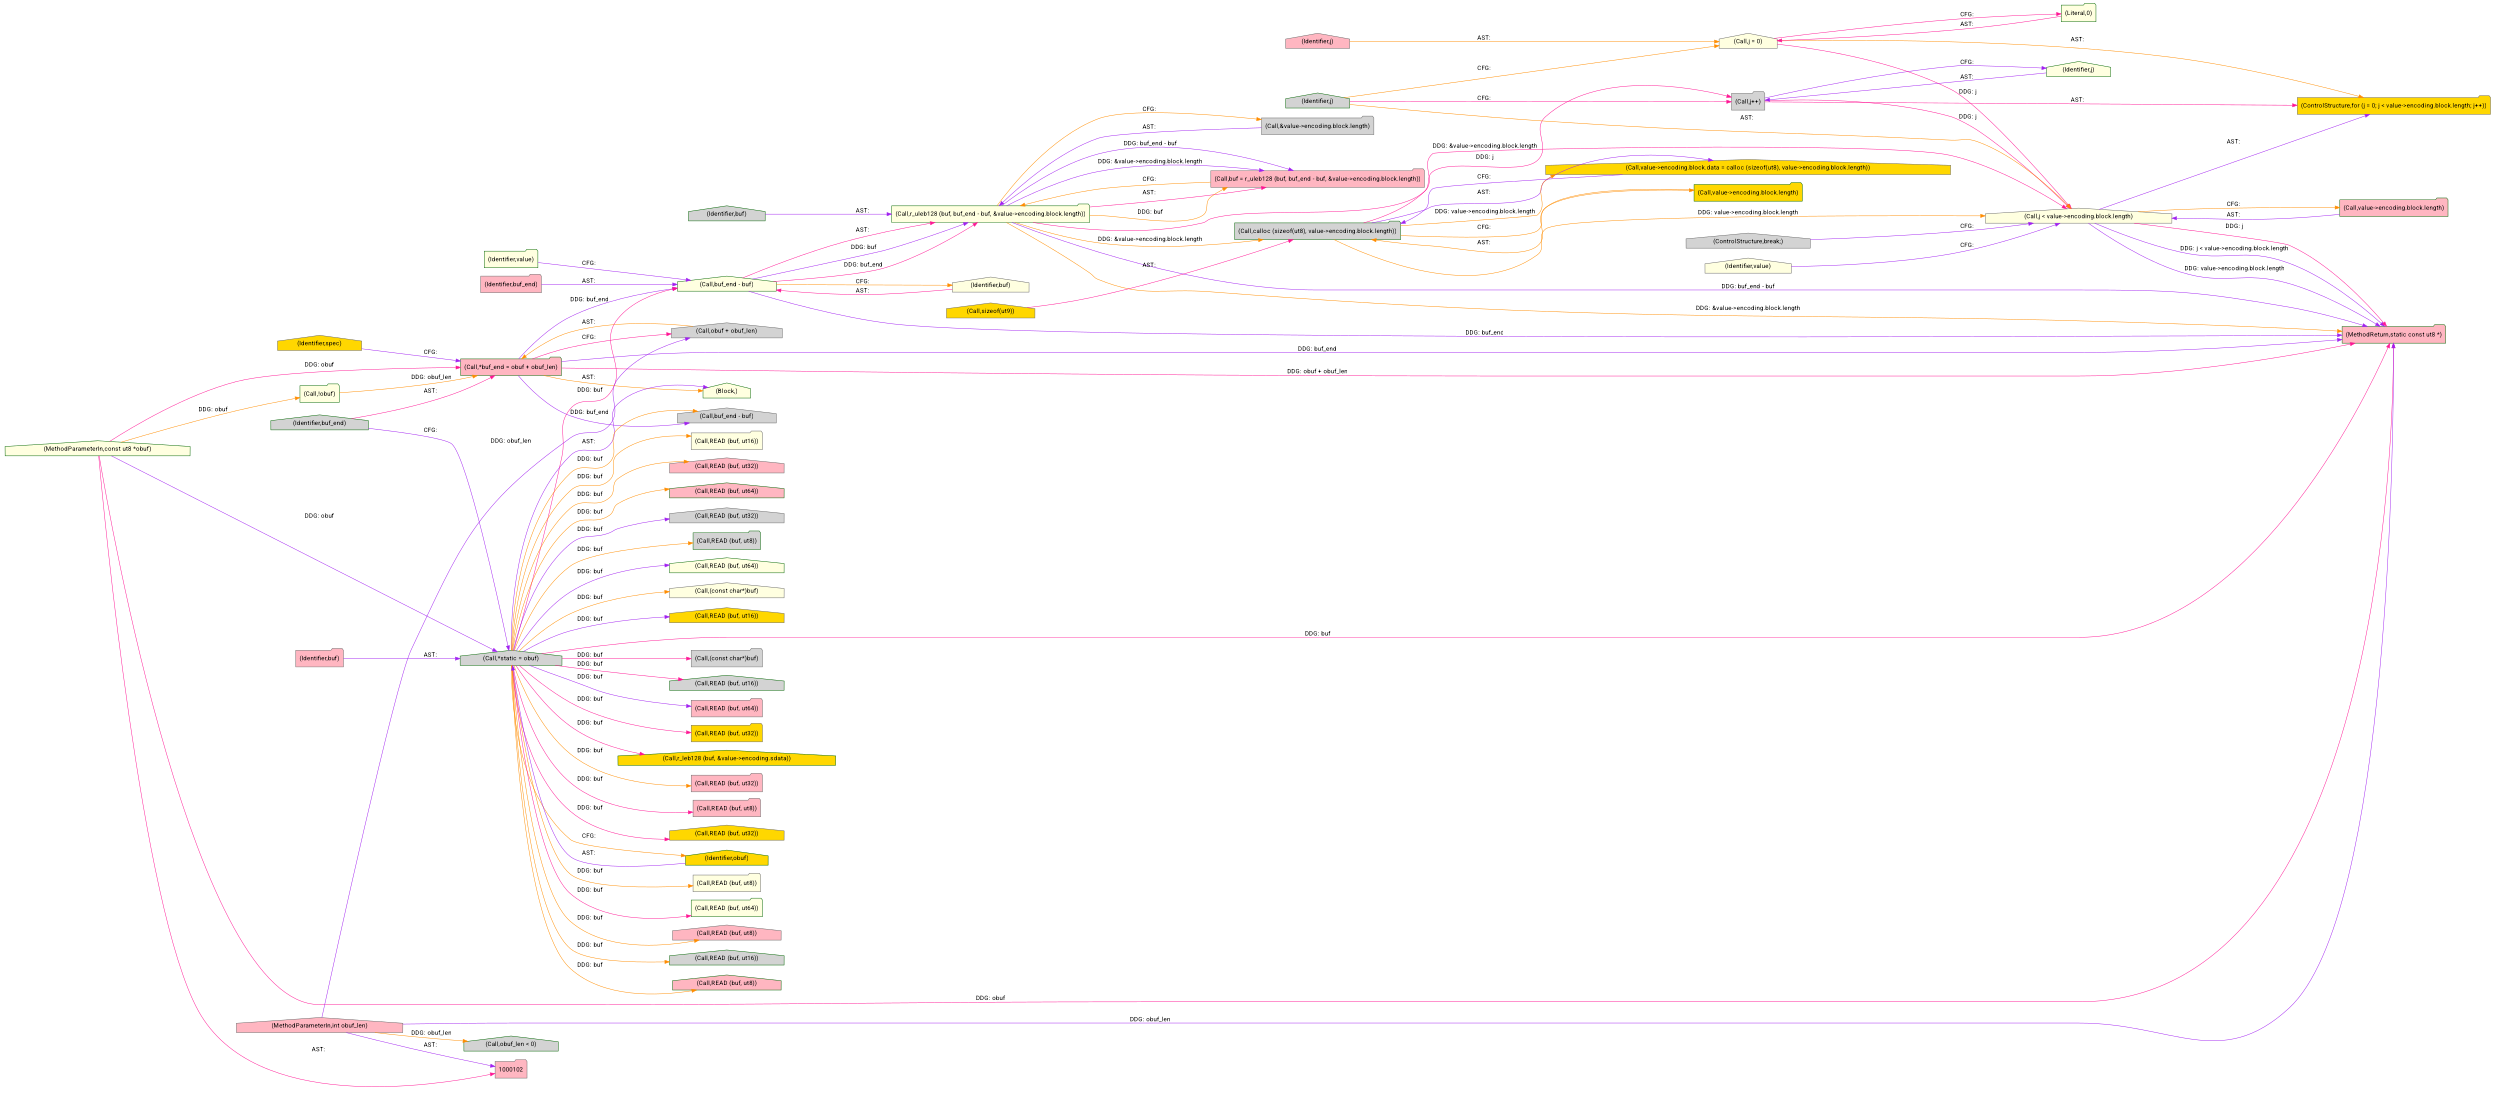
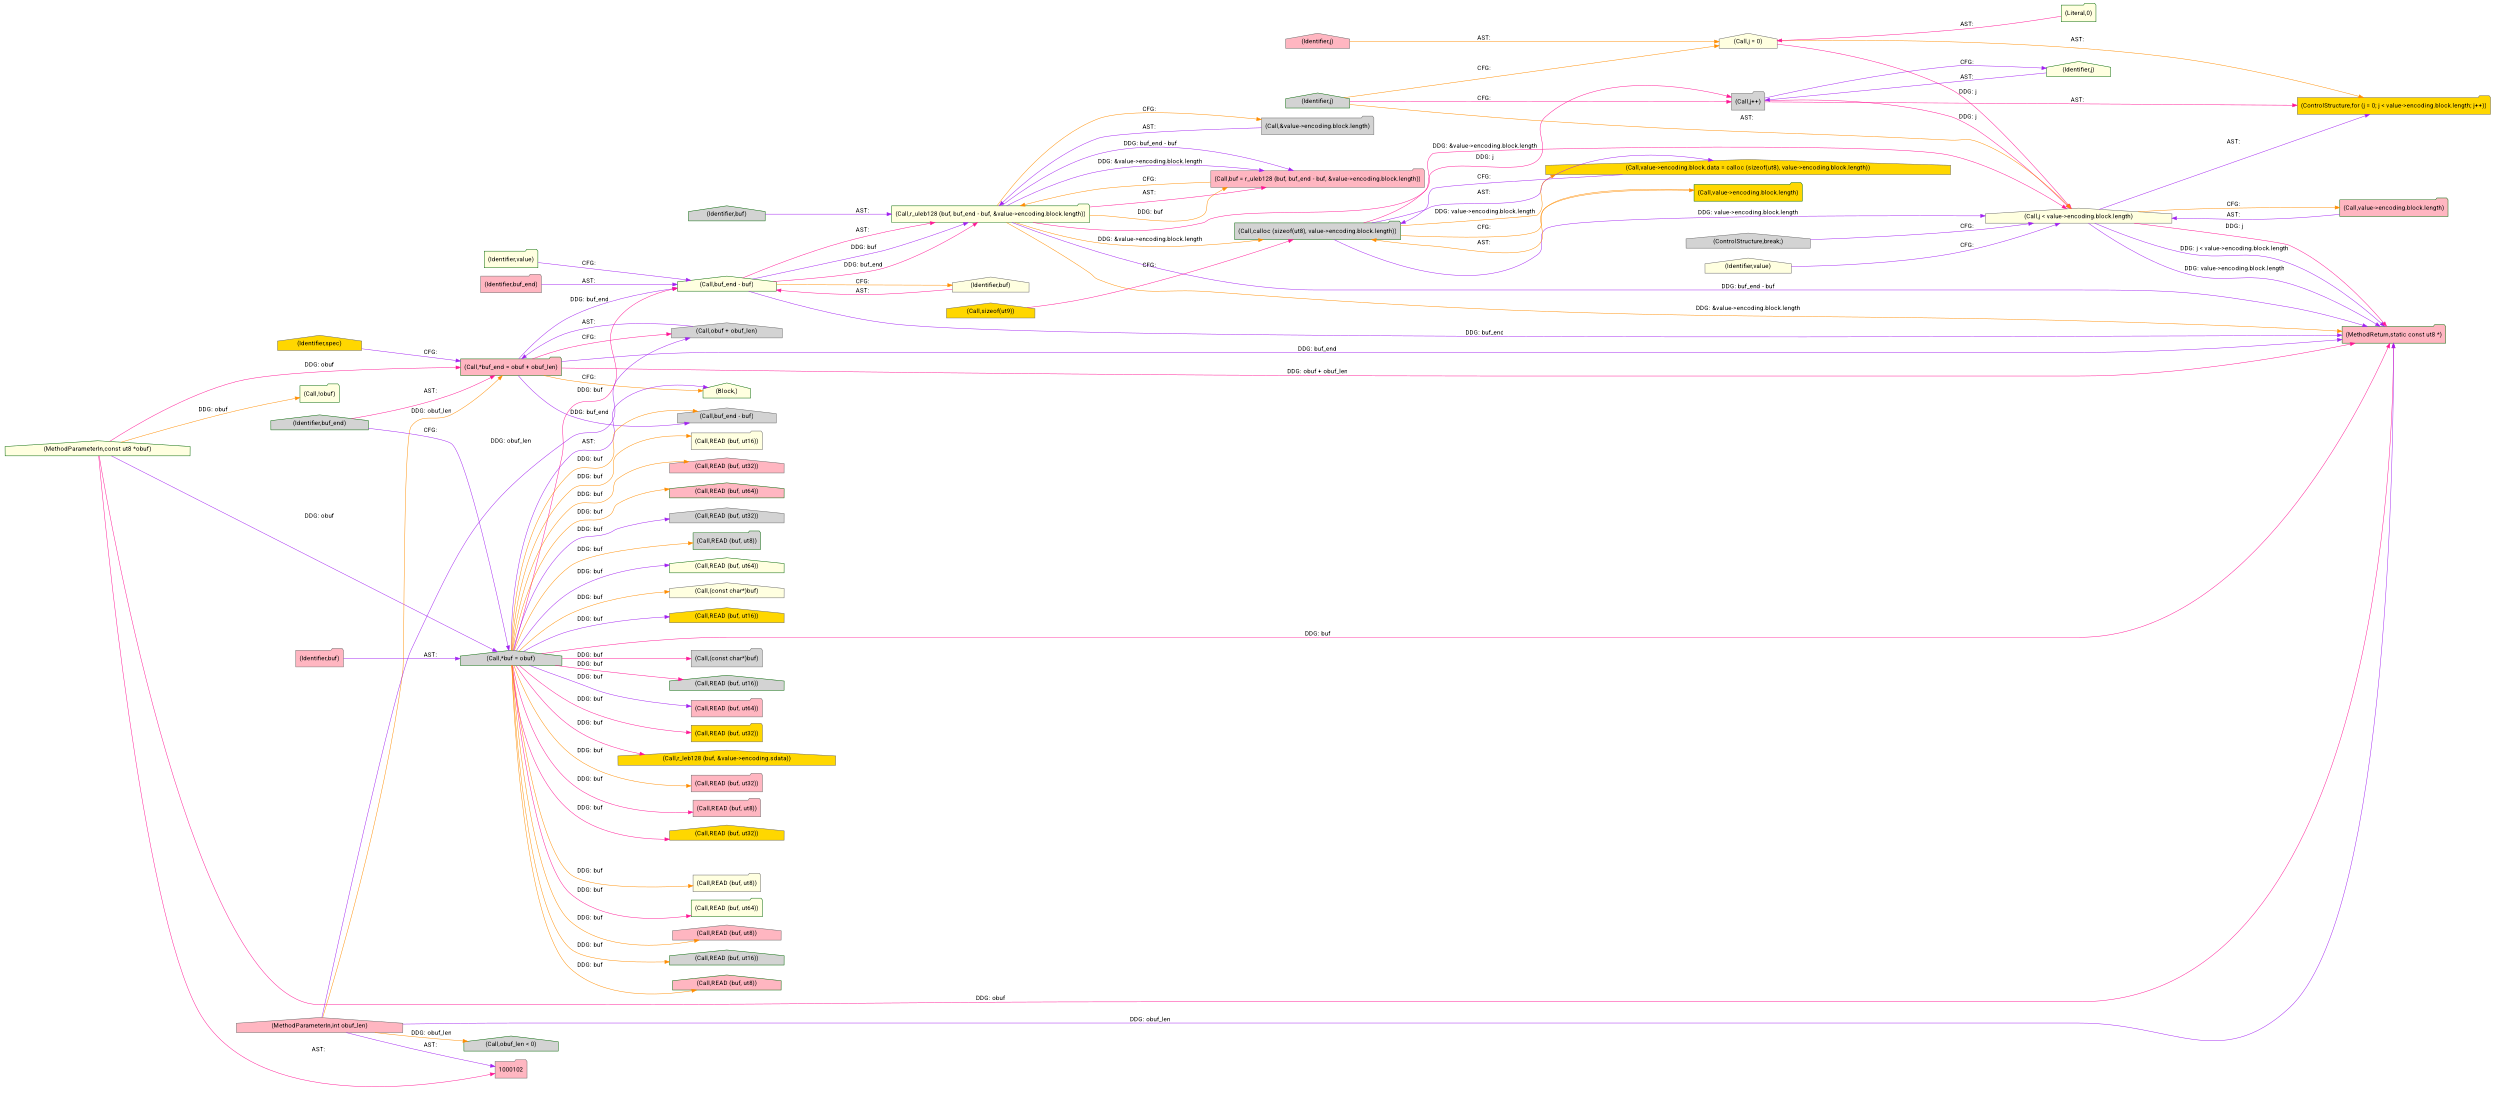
edge "(Call,j = 0)" -> "(Literal,0)": removed, label "CFG:"
edge "(Call,calloc (sizeof(ut8), value->encoding.block.length))" -> "(Call,j < value->encoding.block.length)": color darkorange -> purple
edge "(Call,sizeof(ut9))" -> "(Call,calloc (sizeof(ut8), value->encoding.block.length))": label "AST: " -> "CFG: "
edge "(Call,obuf + obuf_len)" -> "(Call,*buf_end = obuf + obuf_len)": color darkorange -> purple
edge "(Call,*buf_end = obuf + obuf_len)" -> "(Block,)": label "AST: " -> "CFG: "
edge "(Call,!obuf)" -> "(Call,*buf_end = obuf + obuf_len)": now "(MethodParameterIn,int obuf_len)" -> "(Call,*buf_end = obuf + obuf_len)"
node "(Call,*static = obuf)": label "(Call,*static = obuf)" -> "(Call,*buf = obuf)"
node "(Call,r_leb128 (buf, &value->encoding.sdata))": color darkgreen -> gray40
node "(Identifier,obuf)": removed
